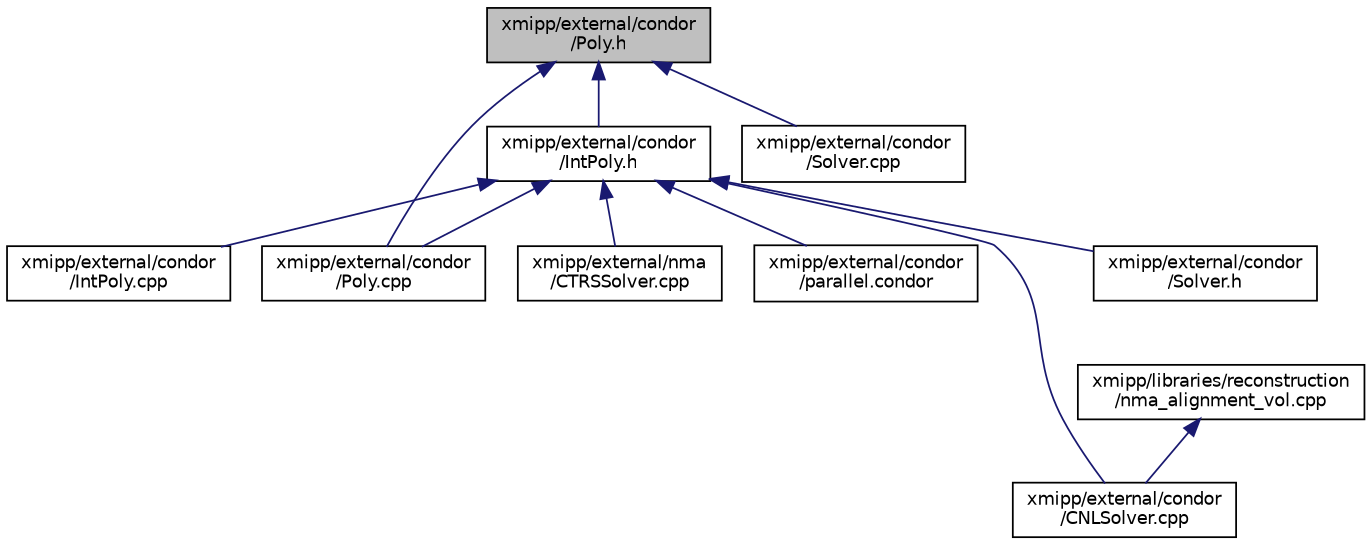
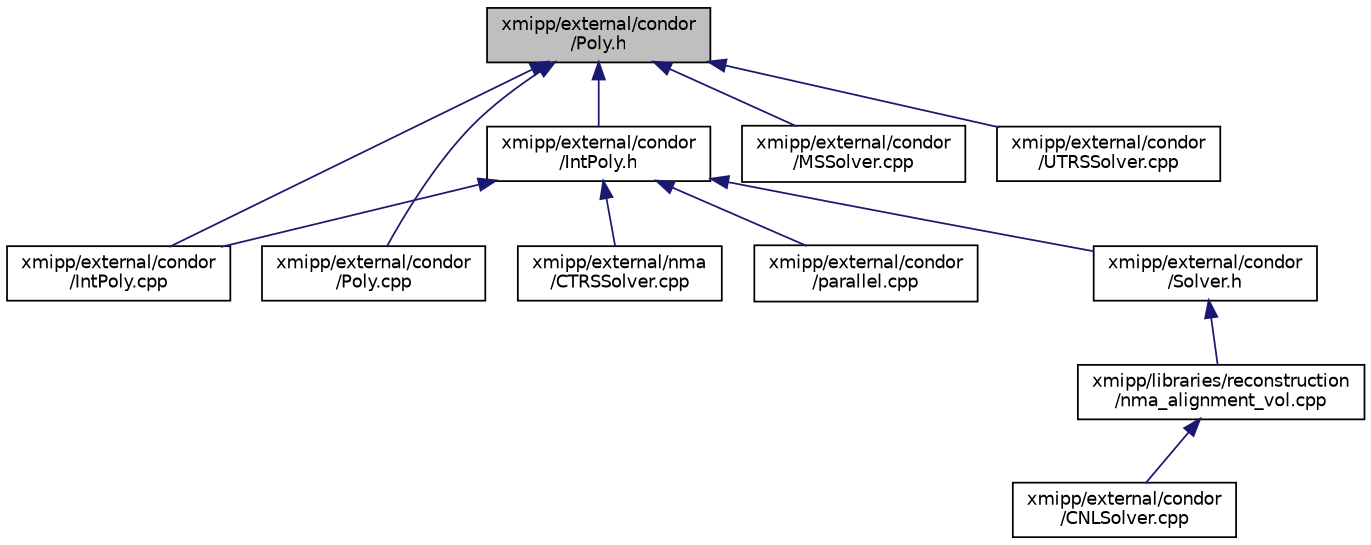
node "xmipp/external/condor /Solver.cpp": label "xmipp/external/condor /Solver.cpp" -> "xmipp/external/condor /MSSolver.cpp"
node "xmipp/external/condor /UTRSSolver.cpp": added
edge "xmipp/external/condor /IntPoly.cpp" -> "xmipp/external/condor /Poly.h": added
edge "xmipp/external/condor /Poly.cpp" -> "xmipp/external/condor /IntPoly.h": removed
edge "xmipp/external/condor /CNLSolver.cpp" -> "xmipp/external/condor /IntPoly.h": removed
node "xmipp/external/condor /parallel.condor": label "xmipp/external/condor /parallel.condor" -> "xmipp/external/condor /parallel.cpp"
edge "xmipp/libraries/reconstruction /nma_alignment_vol.cpp" -> "xmipp/external/condor /Solver.h": added
